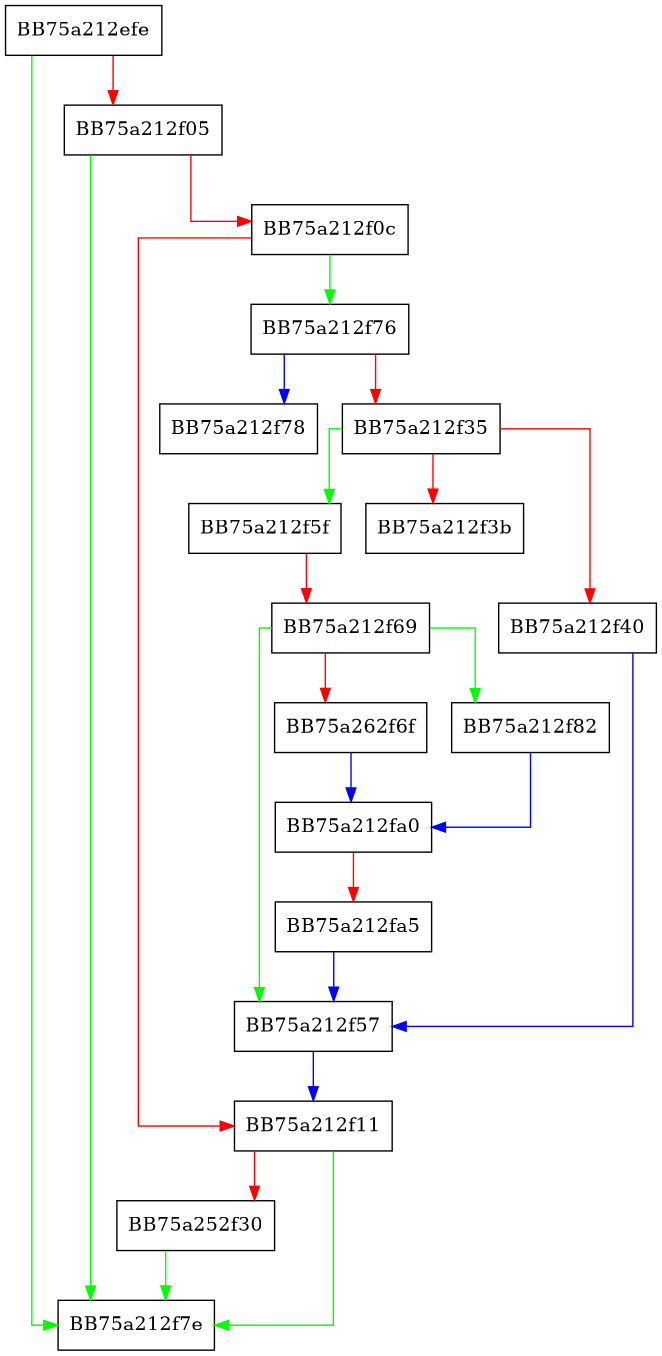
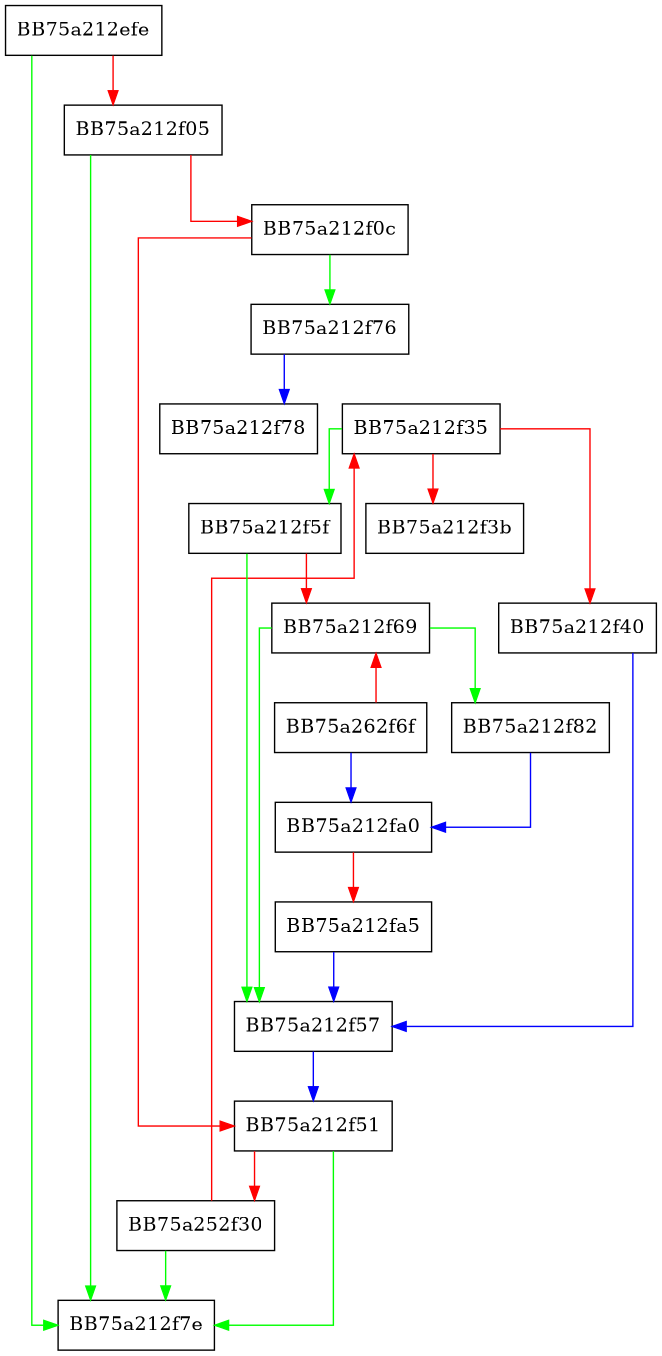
edge "BB75a212f76" -> "BB75a212f35": now "BB75a252f30" -> "BB75a212f35"
edge "BB75a212f69" -> "BB75a262f6f": reversed
edge "BB75a212f5f" -> "BB75a212f57": added
node "BB75a212f11": label "BB75a212f11" -> "BB75a212f51"
